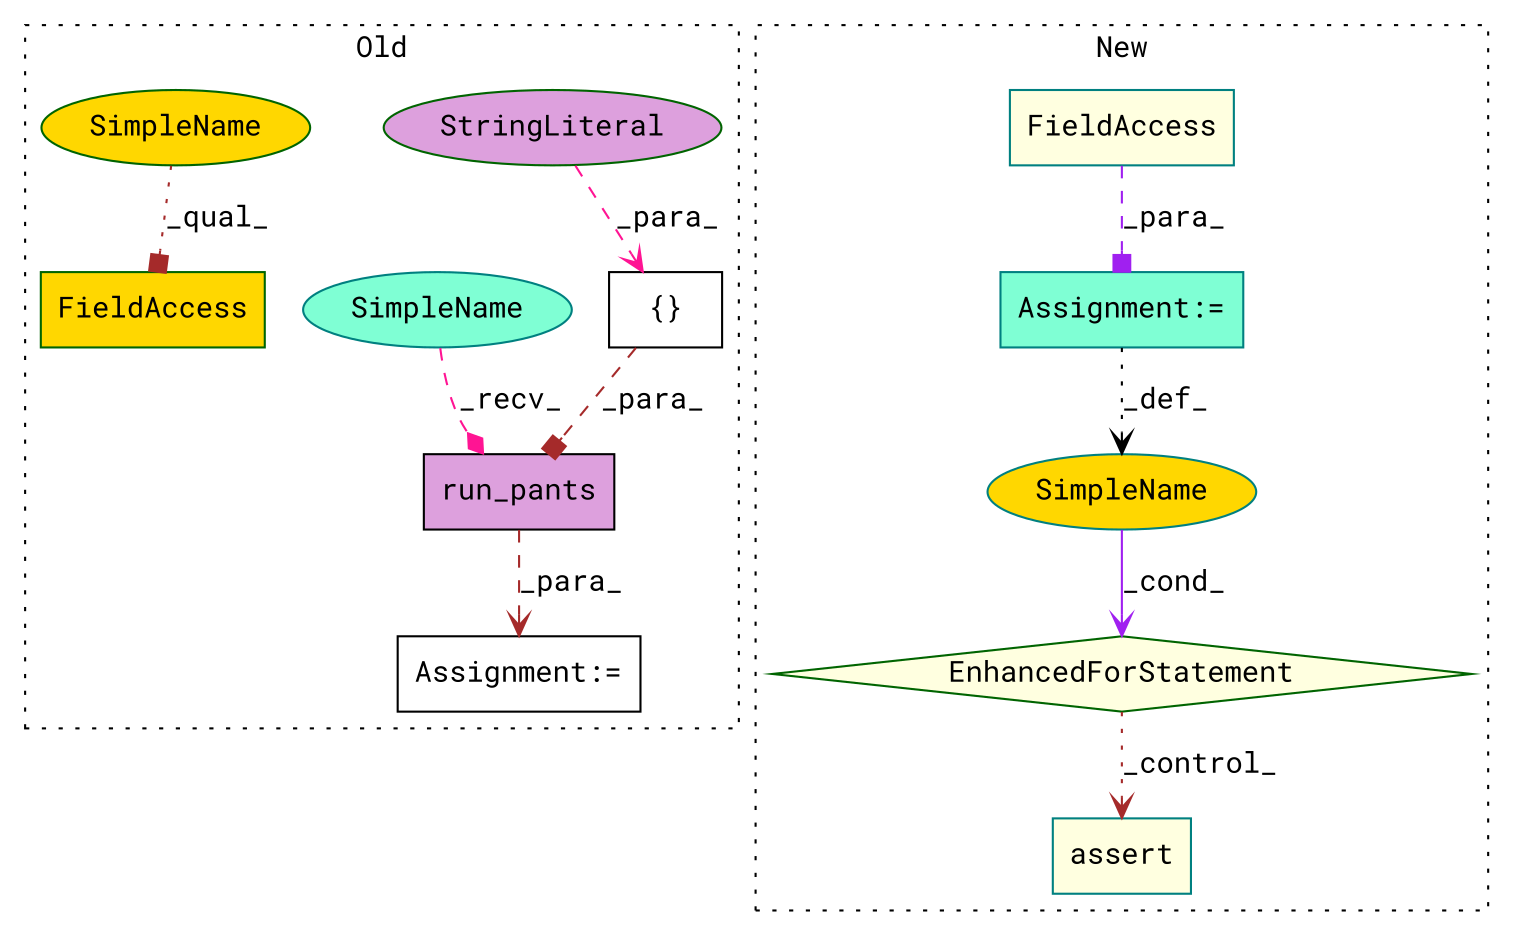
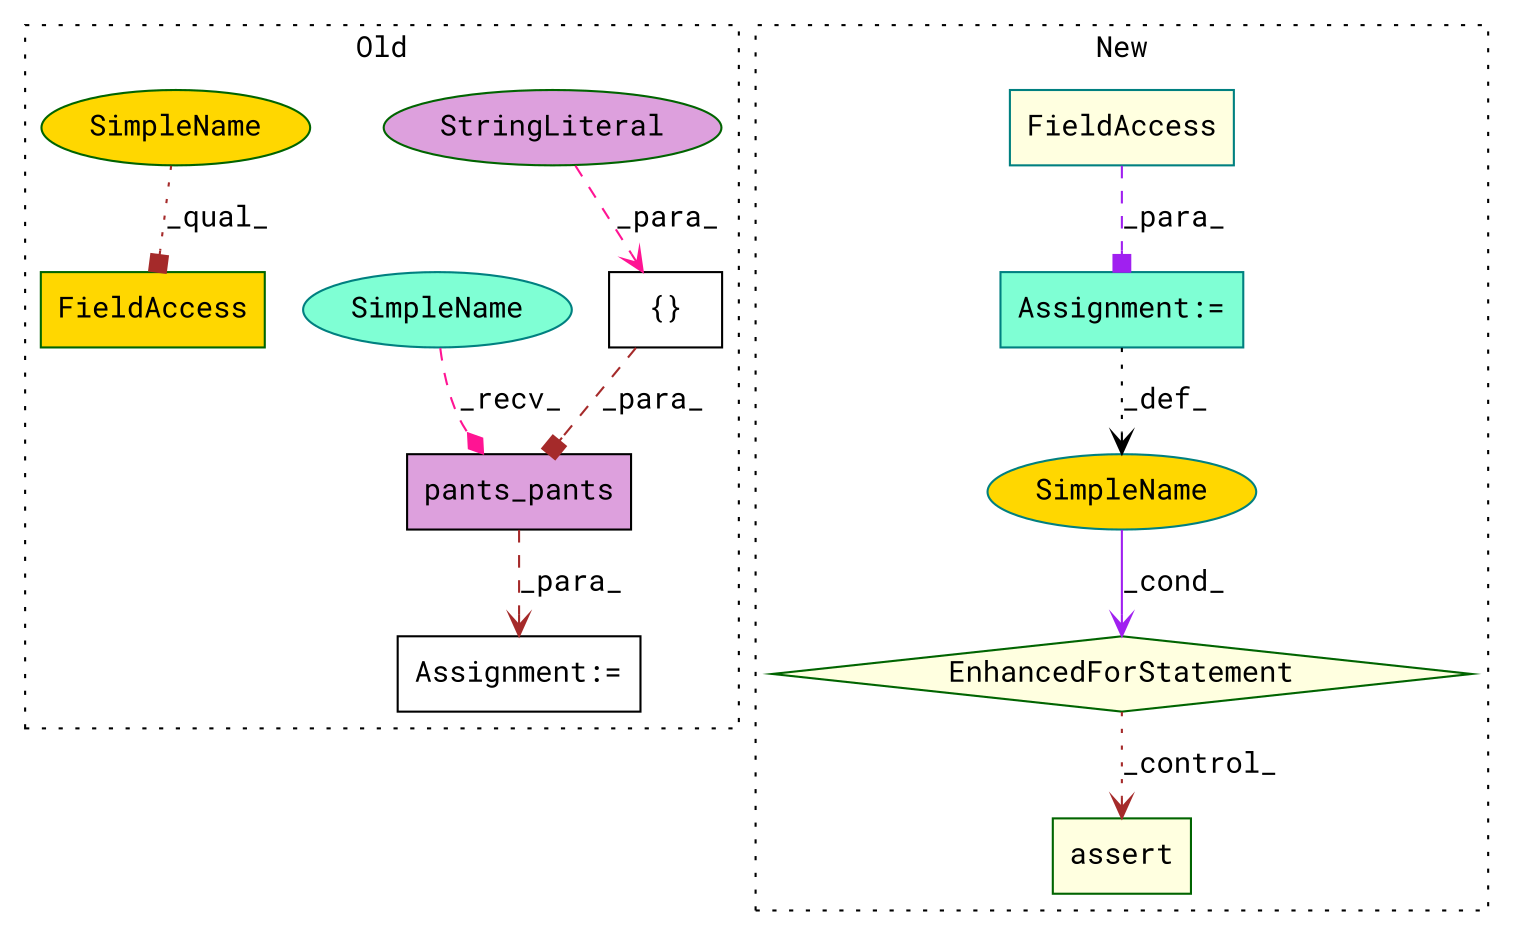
node "run_pants": label "run_pants" -> "pants_pants"
node "assert": color teal -> darkgreen
